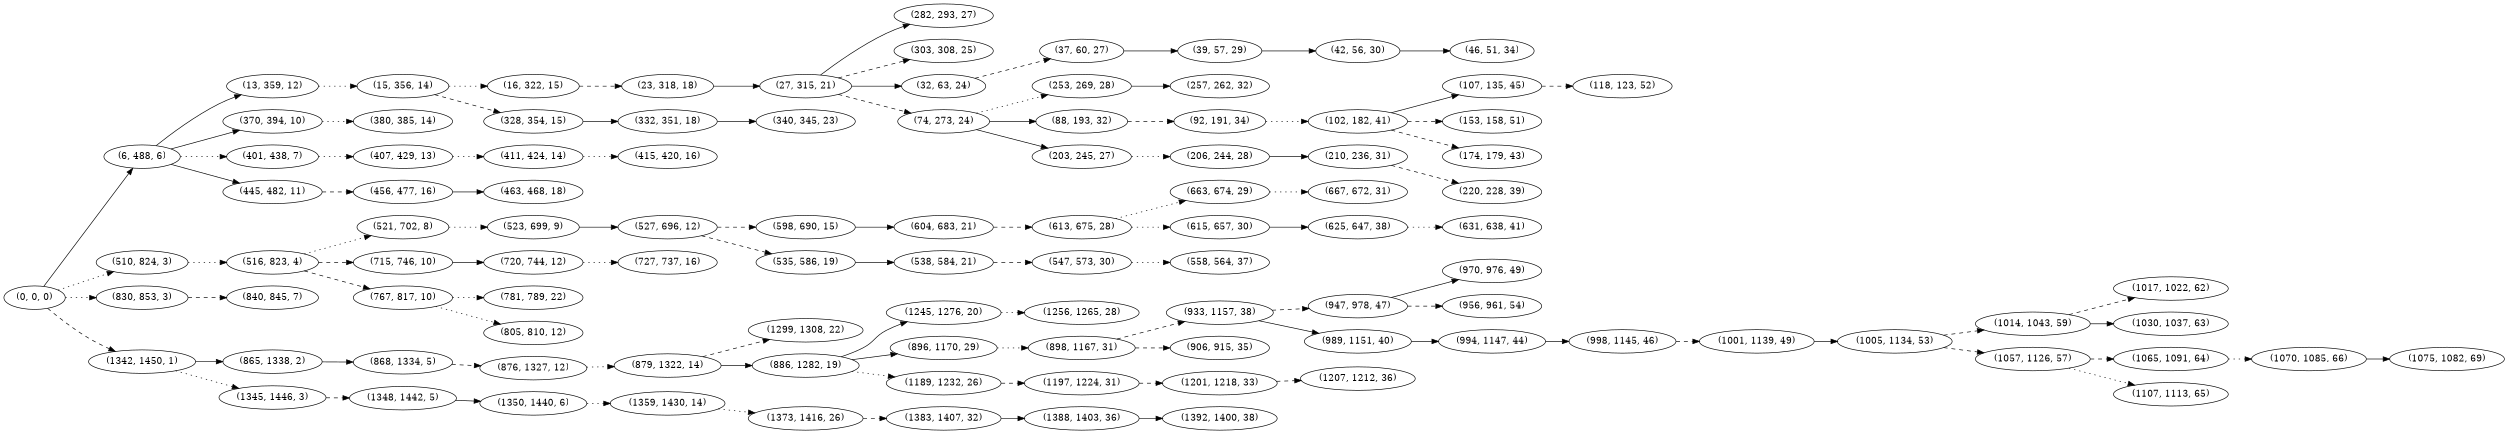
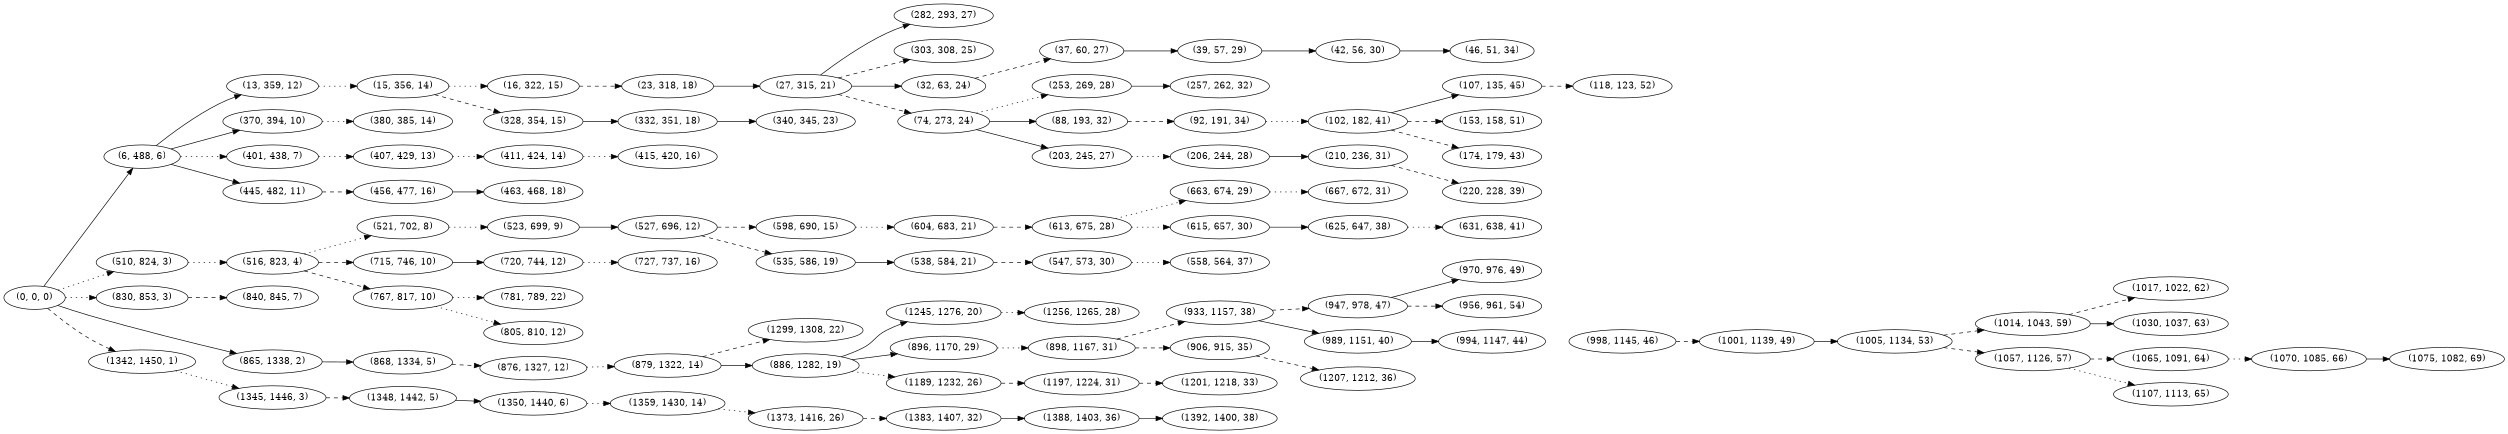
edge "(598, 690, 15)" -> "(604, 683, 21)": style solid -> dotted
edge "(994, 1147, 44)" -> "(998, 1145, 46)": removed
edge "(1342, 1450, 1)" -> "(865, 1338, 2)": now "(0, 0, 0)" -> "(865, 1338, 2)"
edge "(1201, 1218, 33)" -> "(1207, 1212, 36)": now "(906, 915, 35)" -> "(1207, 1212, 36)"
